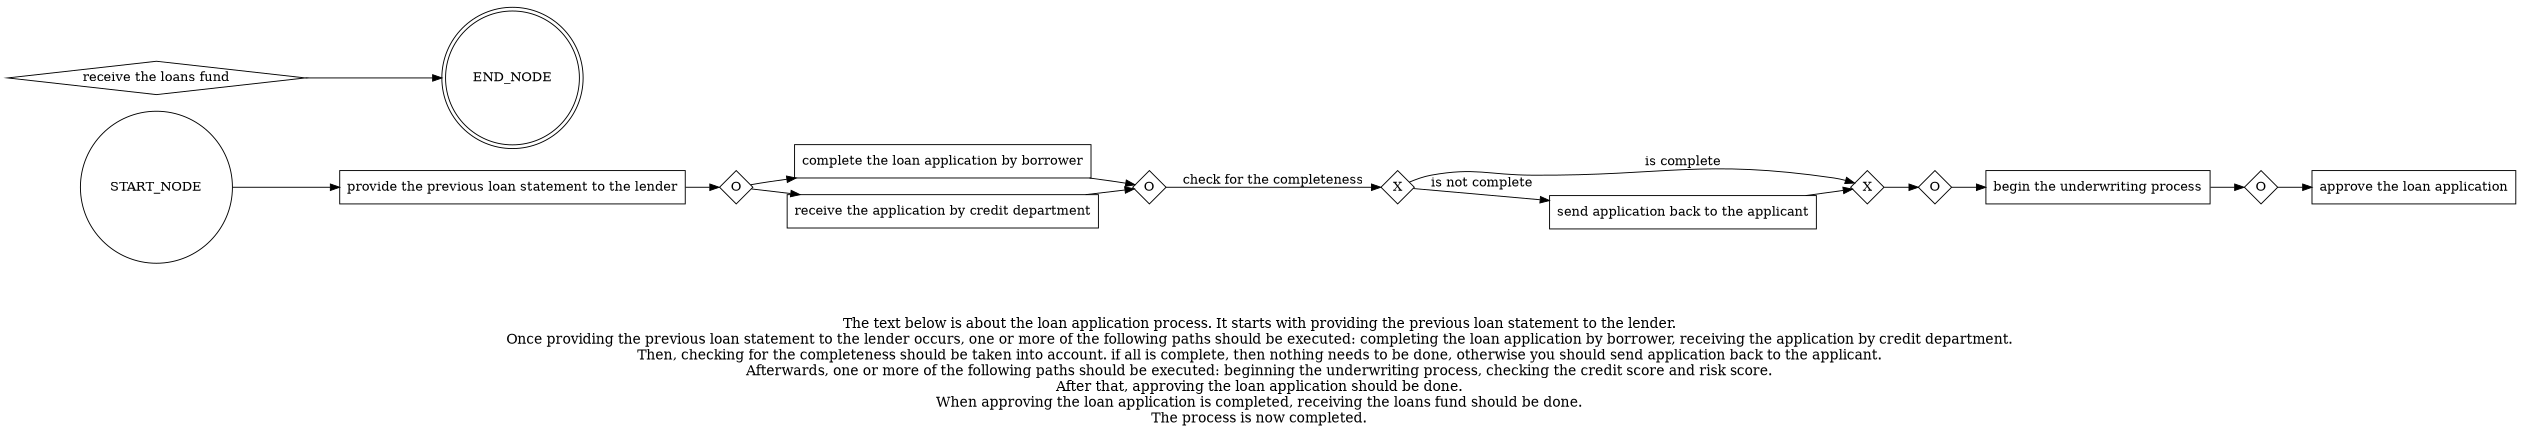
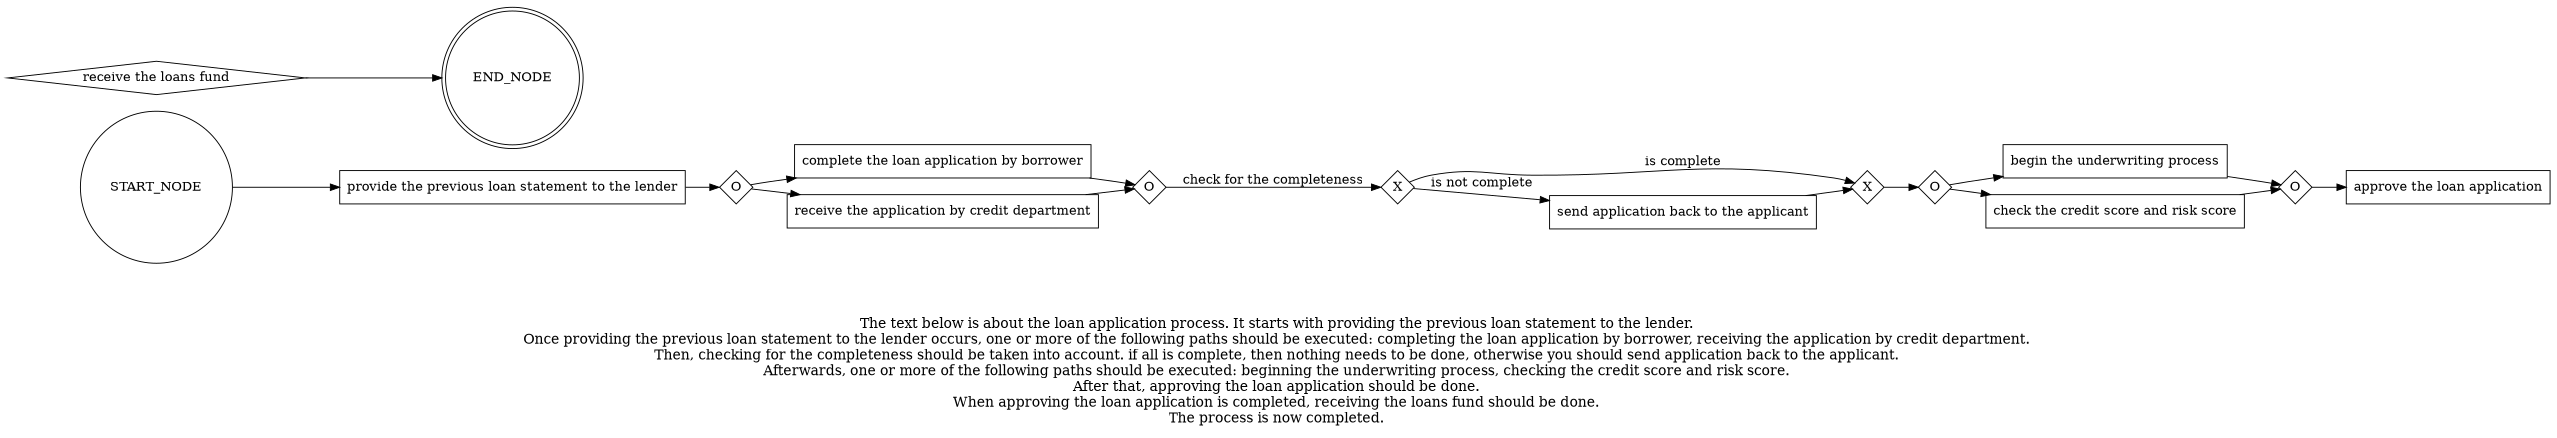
node "check the credit score and risk score": added
